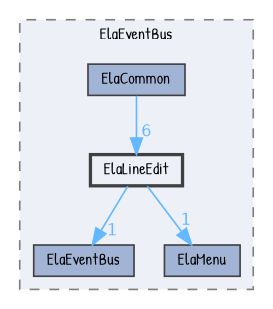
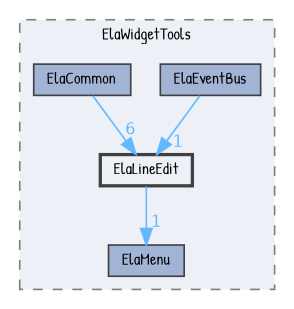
cluster "ElaEventBus": label "ElaEventBus" -> "ElaWidgetTools"
edge "ElaLineEdit" -> "ElaEventBus": reversed
